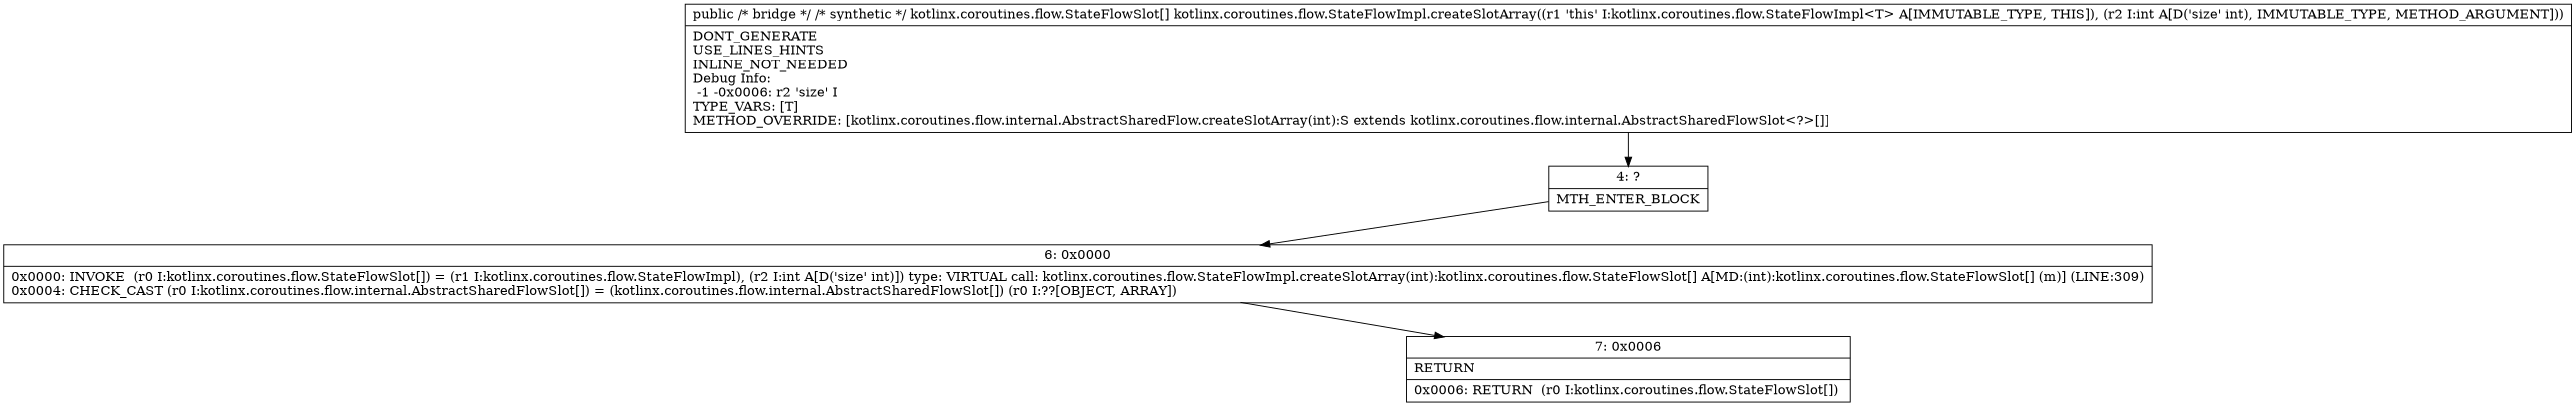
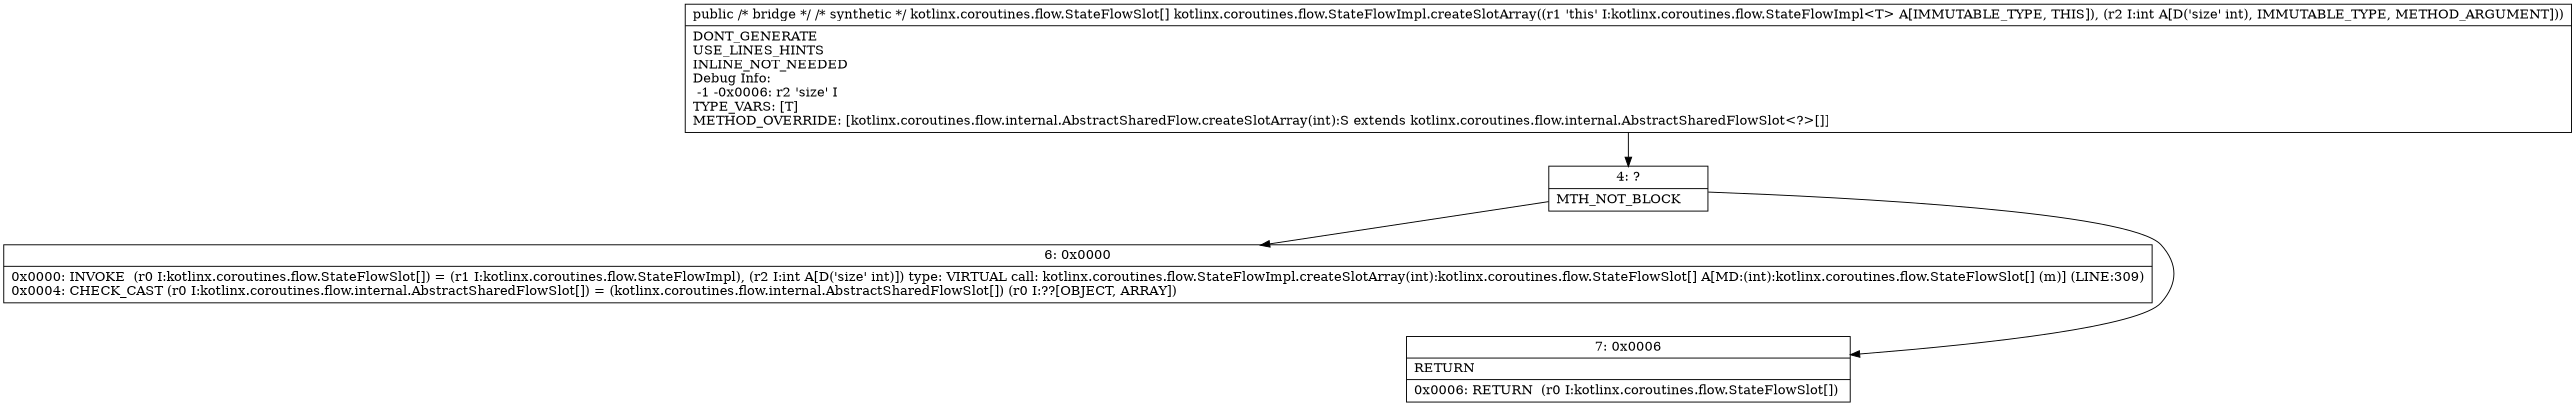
node "4: ?": text "MTH_ENTER_BLOCK" -> "MTH_NOT_BLOCK"
edge "6: 0x0000" -> "7: 0x0006": now "4: ?" -> "7: 0x0006"
